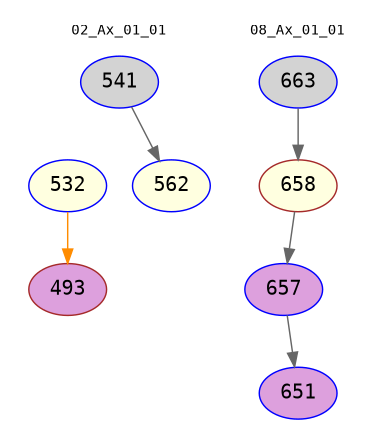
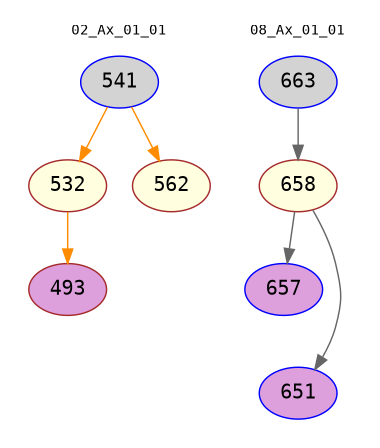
edge "541" -> "532": added
edge "541" -> "562": color gray40 -> darkorange
node "532": color blue -> brown
node "562": color blue -> brown
edge "657" -> "651": now "658" -> "651"
